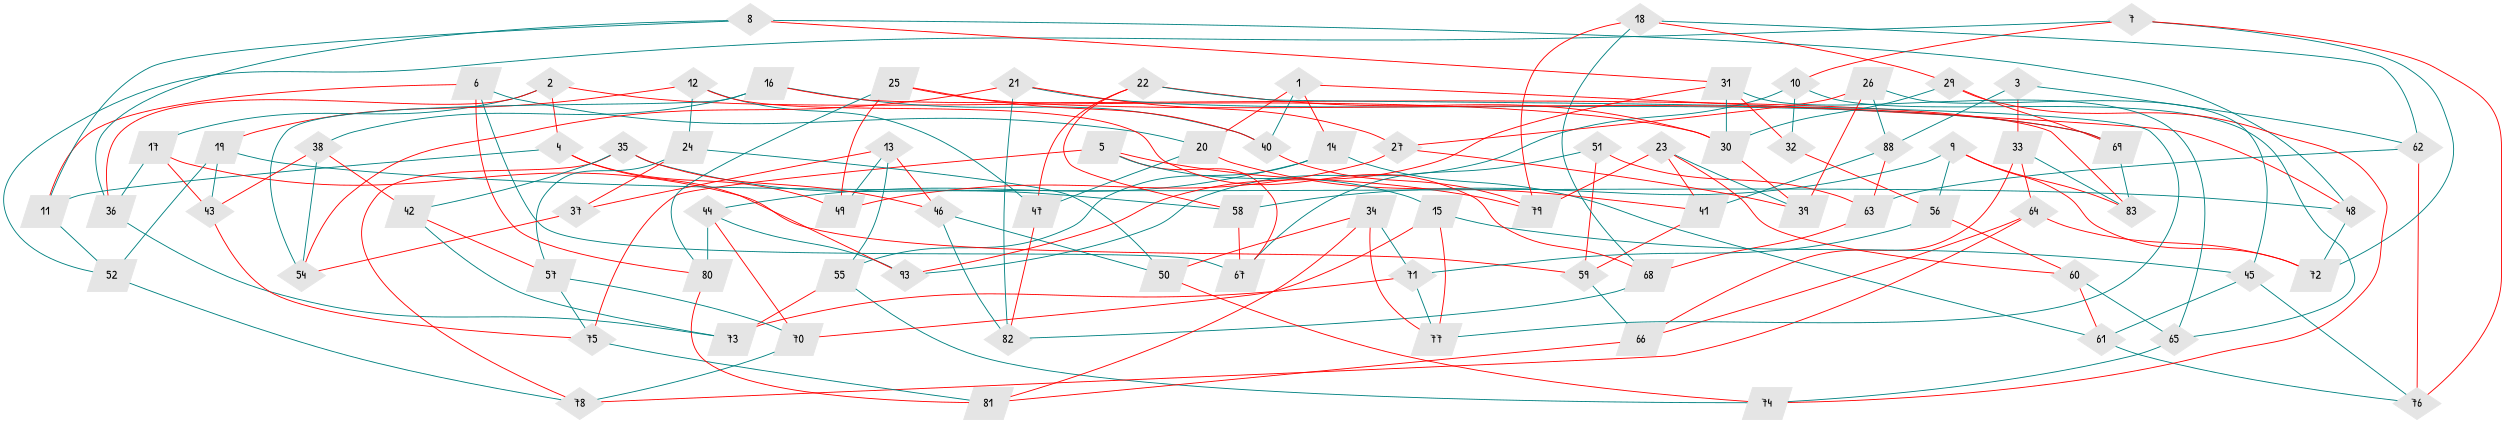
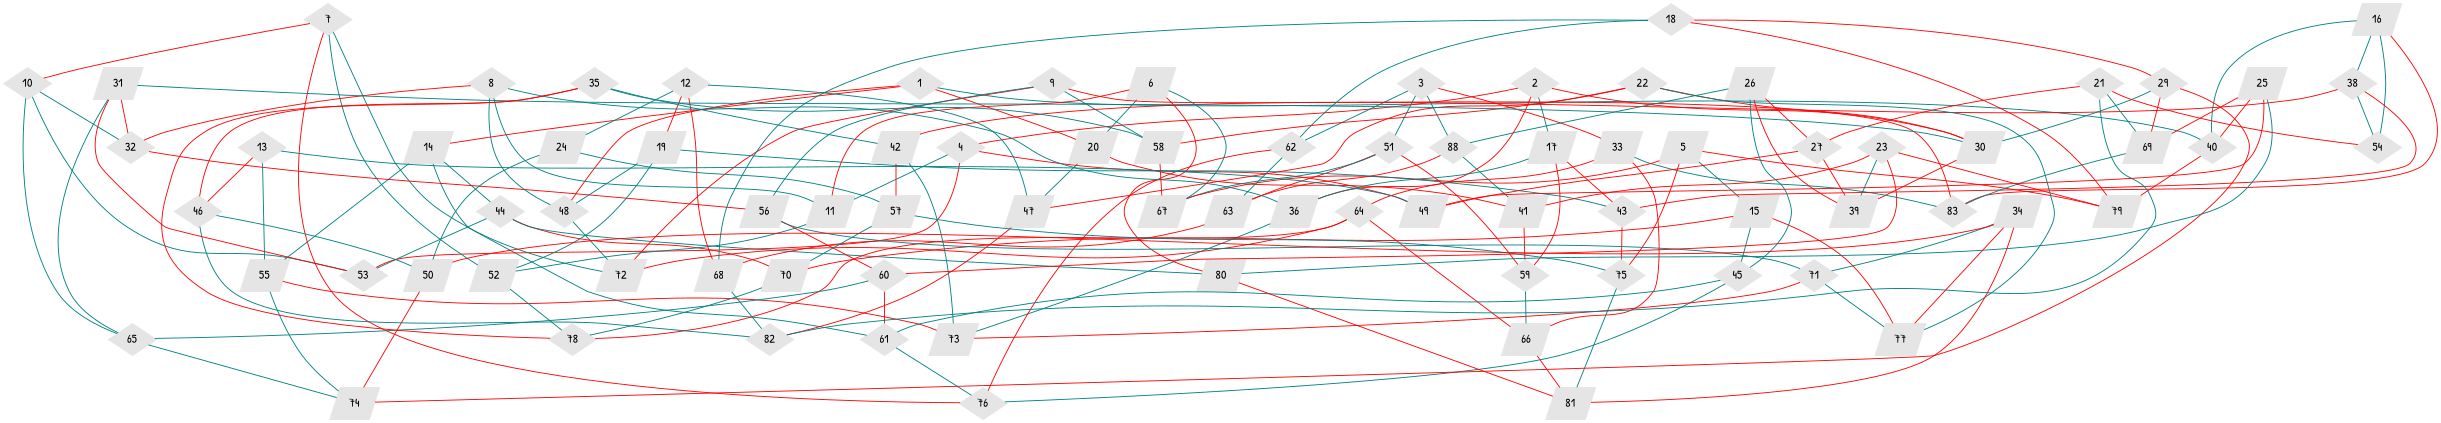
edge "8" -- "31": now "8" -- "32"
edge "3" -- "51": added
node "37": removed
node "93": label "93" -> "53"
